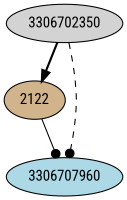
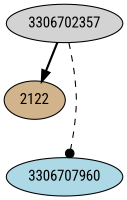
node "3306702350": label "3306702350" -> "3306702357"
edge "2122" -> "3306707960": removed
